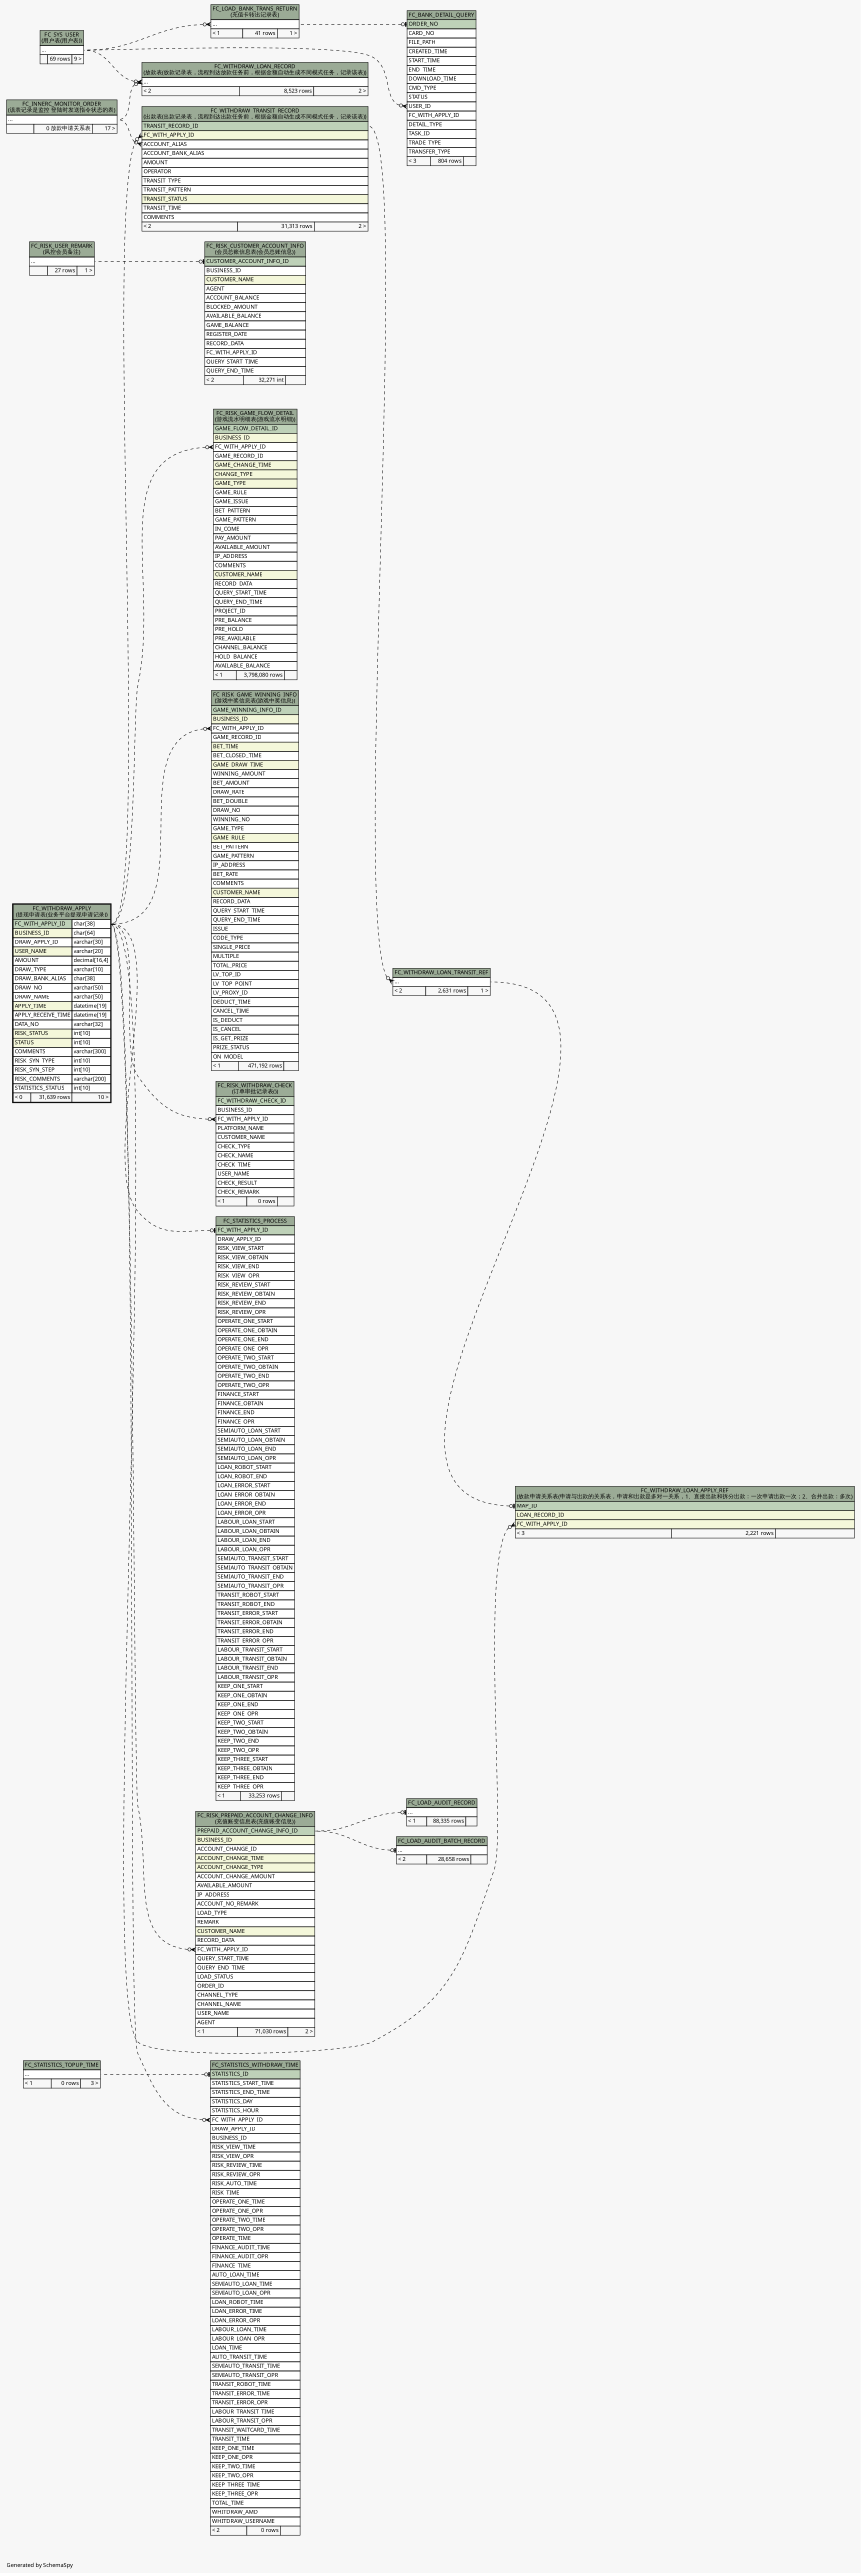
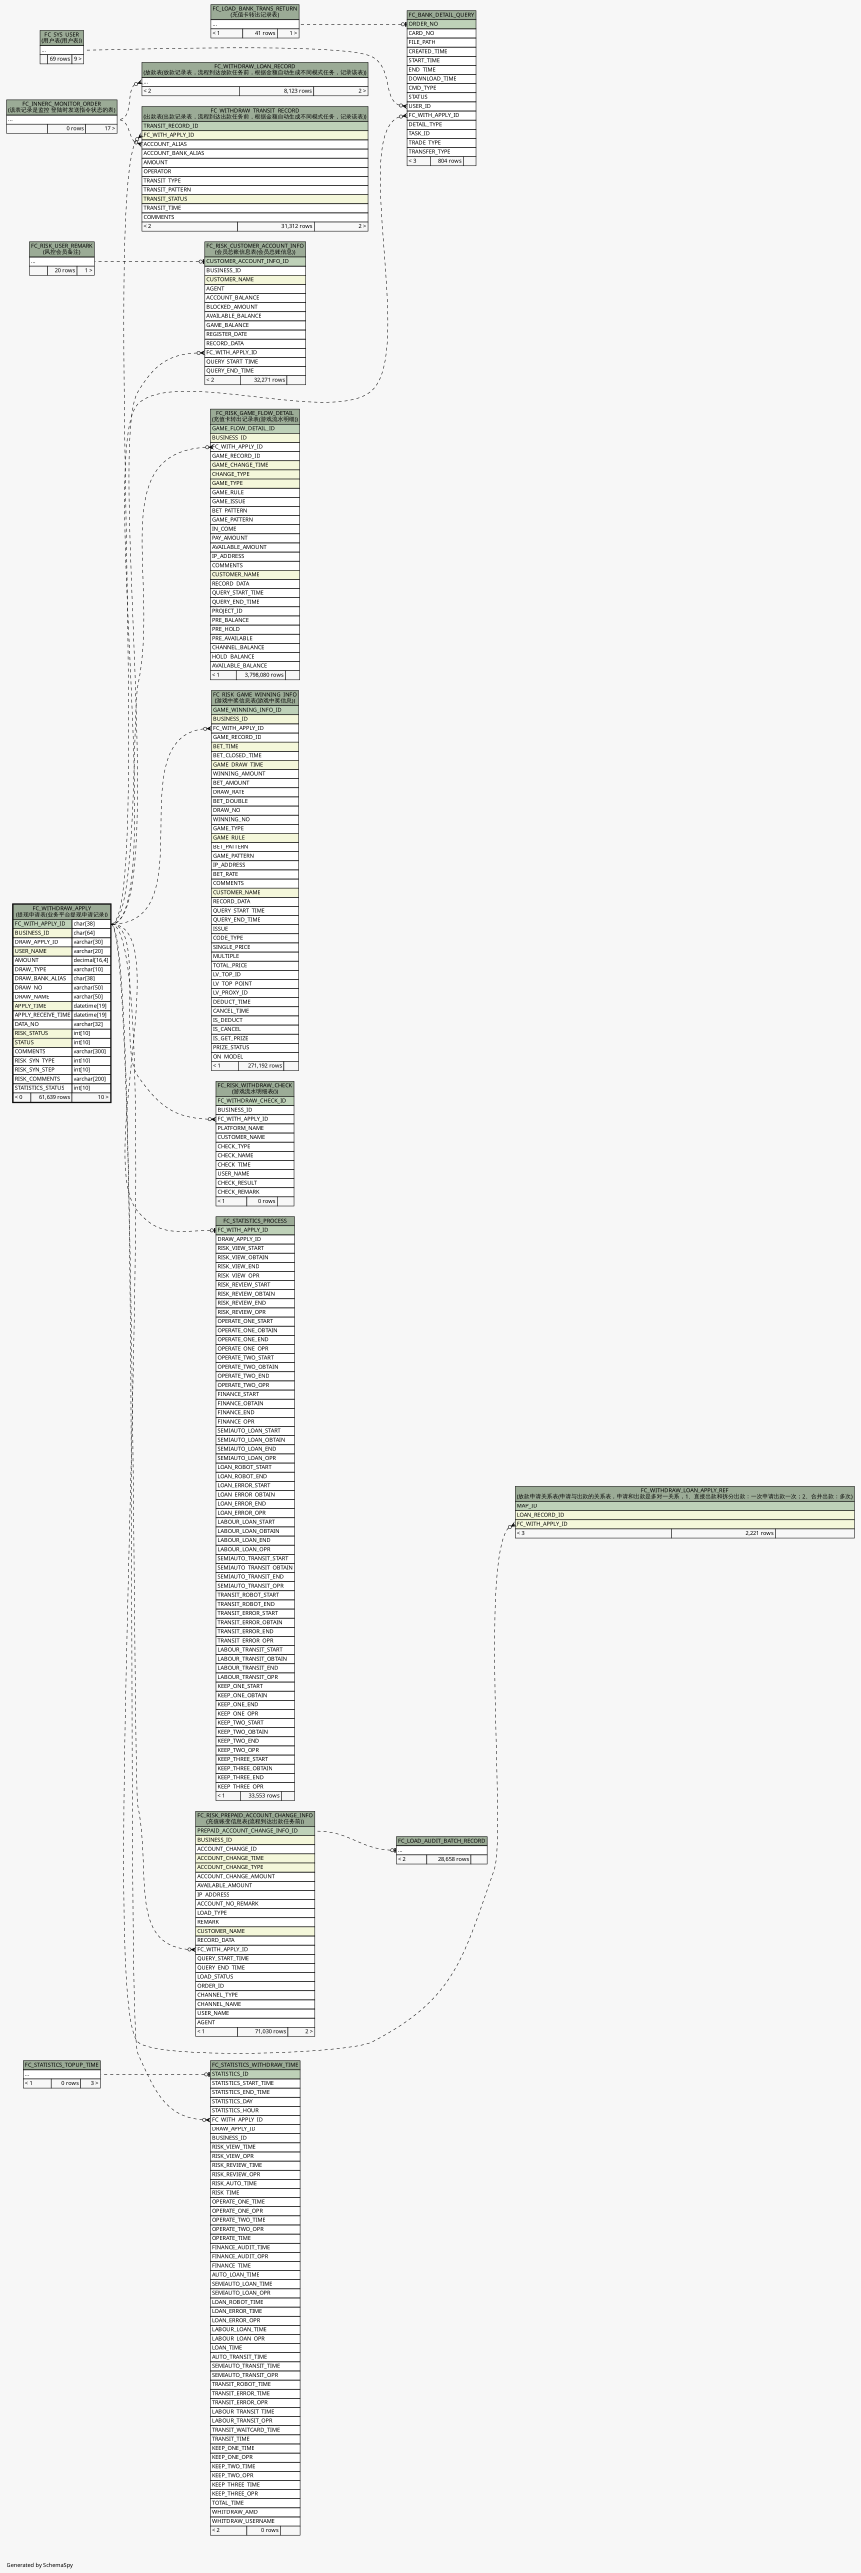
edge "FC_SYS_USER" -> "FC_LOAD_BANK_TRANS_RETURN": removed
edge "FC_SYS_USER" -> "FC_WITHDRAW_LOAN_RECORD": removed
node "FC_WITHDRAW_LOAN_RECORD": text "8,523 rows" -> "8,123 rows"
node "FC_INNERC_MONITOR_ORDER": text "0 放款申请关系表" -> "0 rows"
node "FC_WITHDRAW_TRANSIT_RECORD": text "31,313 rows" -> "31,312 rows"
node "FC_RISK_USER_REMARK": text "27 rows" -> "20 rows"
node "FC_RISK_CUSTOMER_ACCOUNT_INFO": text "32,271 int" -> "32,271 rows"
edge "FC_WITHDRAW_APPLY" -> "FC_BANK_DETAIL_QUERY": added
node "FC_RISK_GAME_FLOW_DETAIL": text "(游戏流水明细表(游戏流水明细))" -> "(充值卡转出记录表(游戏流水明细))"
edge "FC_WITHDRAW_APPLY" -> "FC_RISK_CUSTOMER_ACCOUNT_INFO": added
node "FC_WITHDRAW_LOAN_TRANSIT_REF": removed
node "FC_RISK_GAME_WINNING_INFO": text "471,192 rows" -> "271,192 rows"
node "FC_RISK_WITHDRAW_CHECK": text "(订单审批记录表())" -> "(游戏流水明细表())"
node "FC_WITHDRAW_APPLY": text "31,639 rows" -> "61,639 rows"
node "FC_STATISTICS_PROCESS": text "33,253 rows" -> "33,553 rows"
node "FC_LOAD_AUDIT_RECORD": removed
node "FC_RISK_PREPAID_ACCOUNT_CHANGE_INFO": text "(充值账变信息表(充值账变信息))" -> "(充值账变信息表(流程到达出款任务前))"
